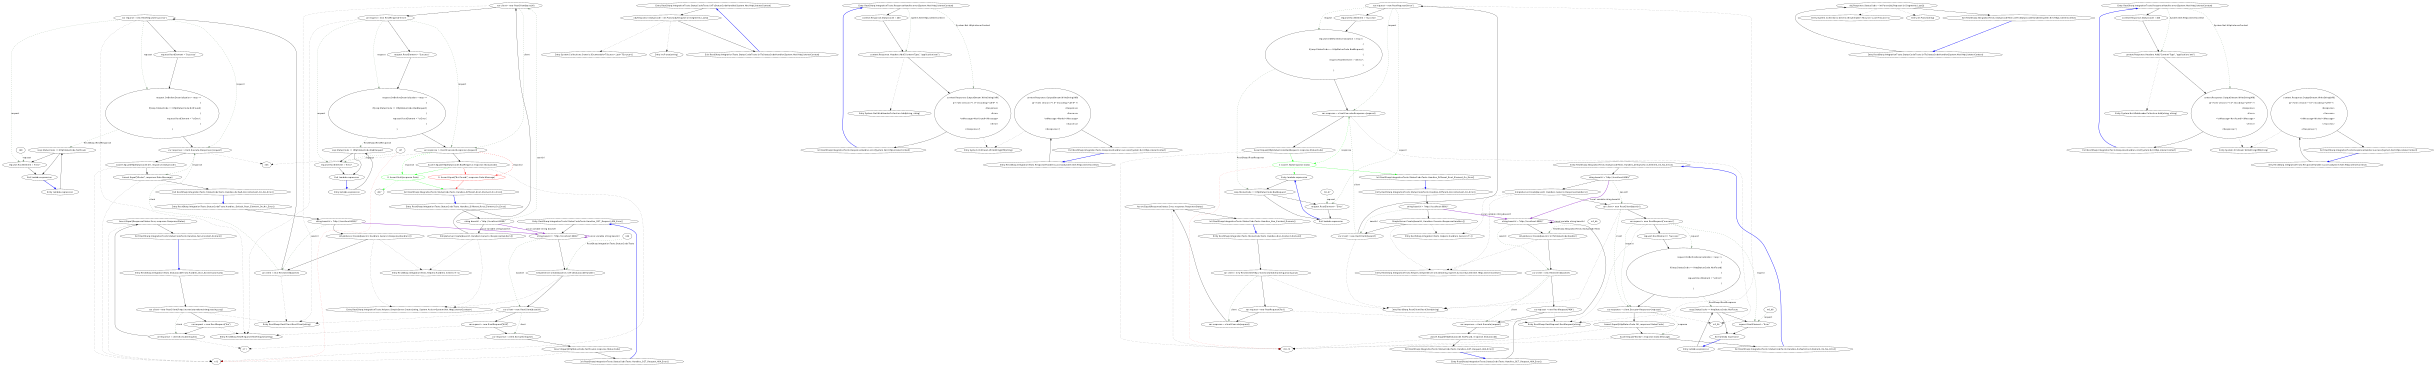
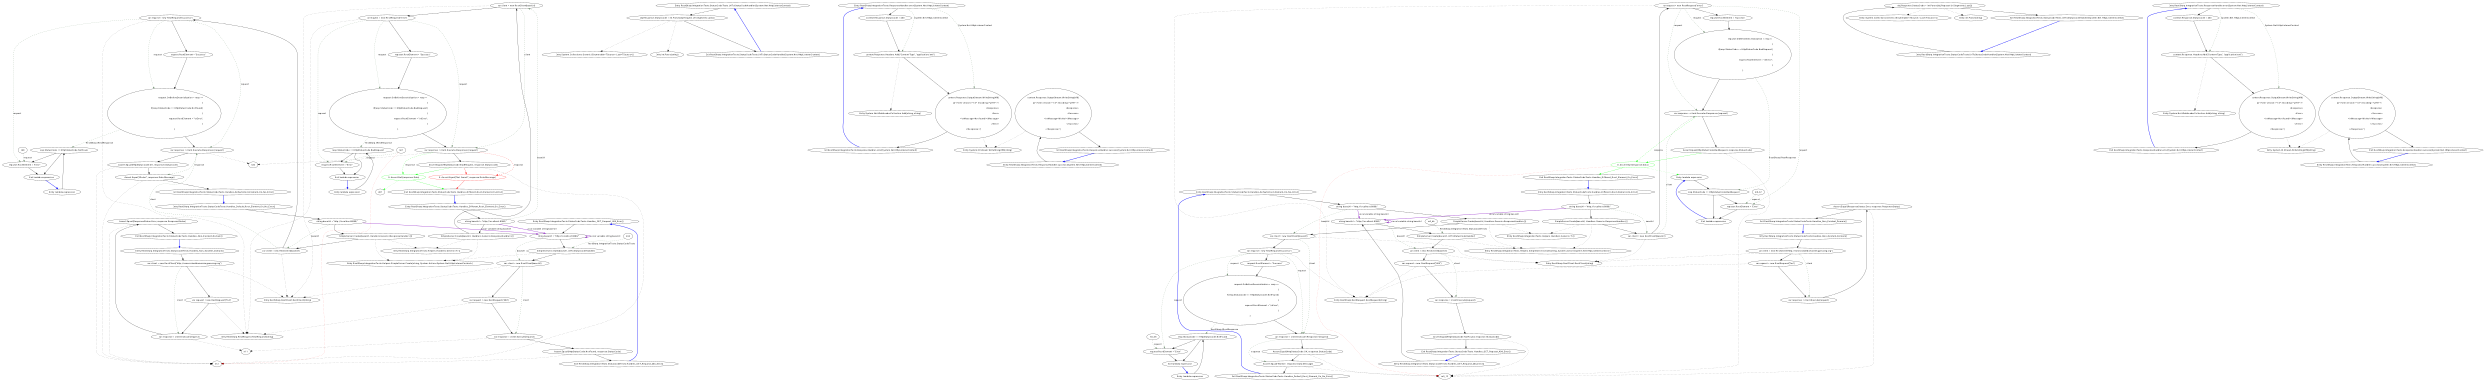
node "m0_36": removed
